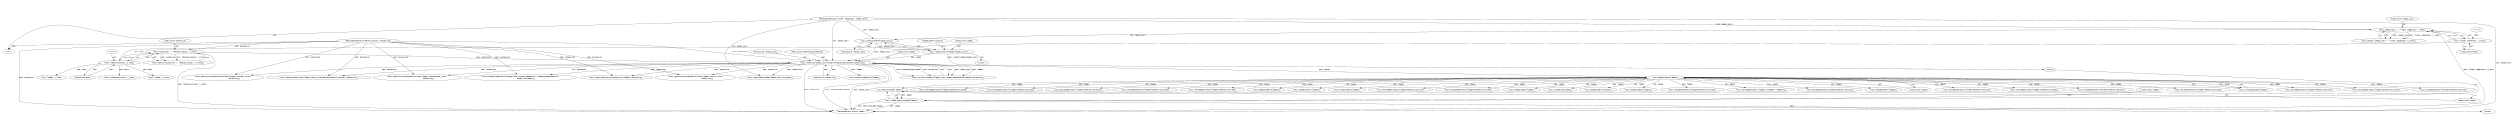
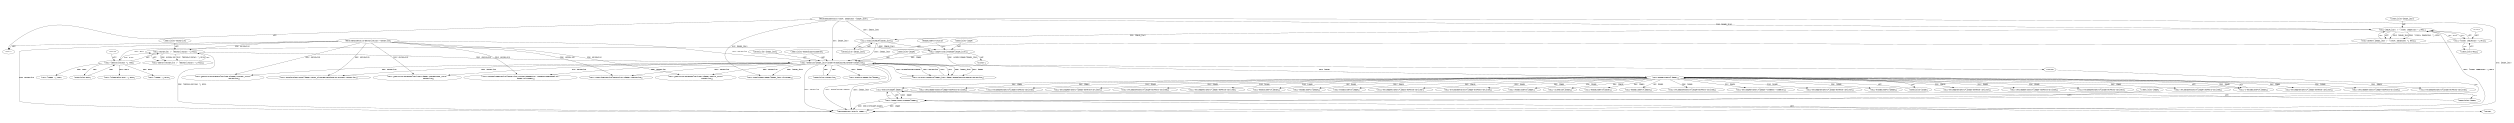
edge "(Call,image=AcquireImage(image_info))" -> "(Call,AcquireImage(image_info))": removed, label "CFG:"
edge "(Call,exception != (ExceptionInfo *) NULL)" -> "(Call,(ExceptionInfo *) NULL)": removed, label "CFG:"
